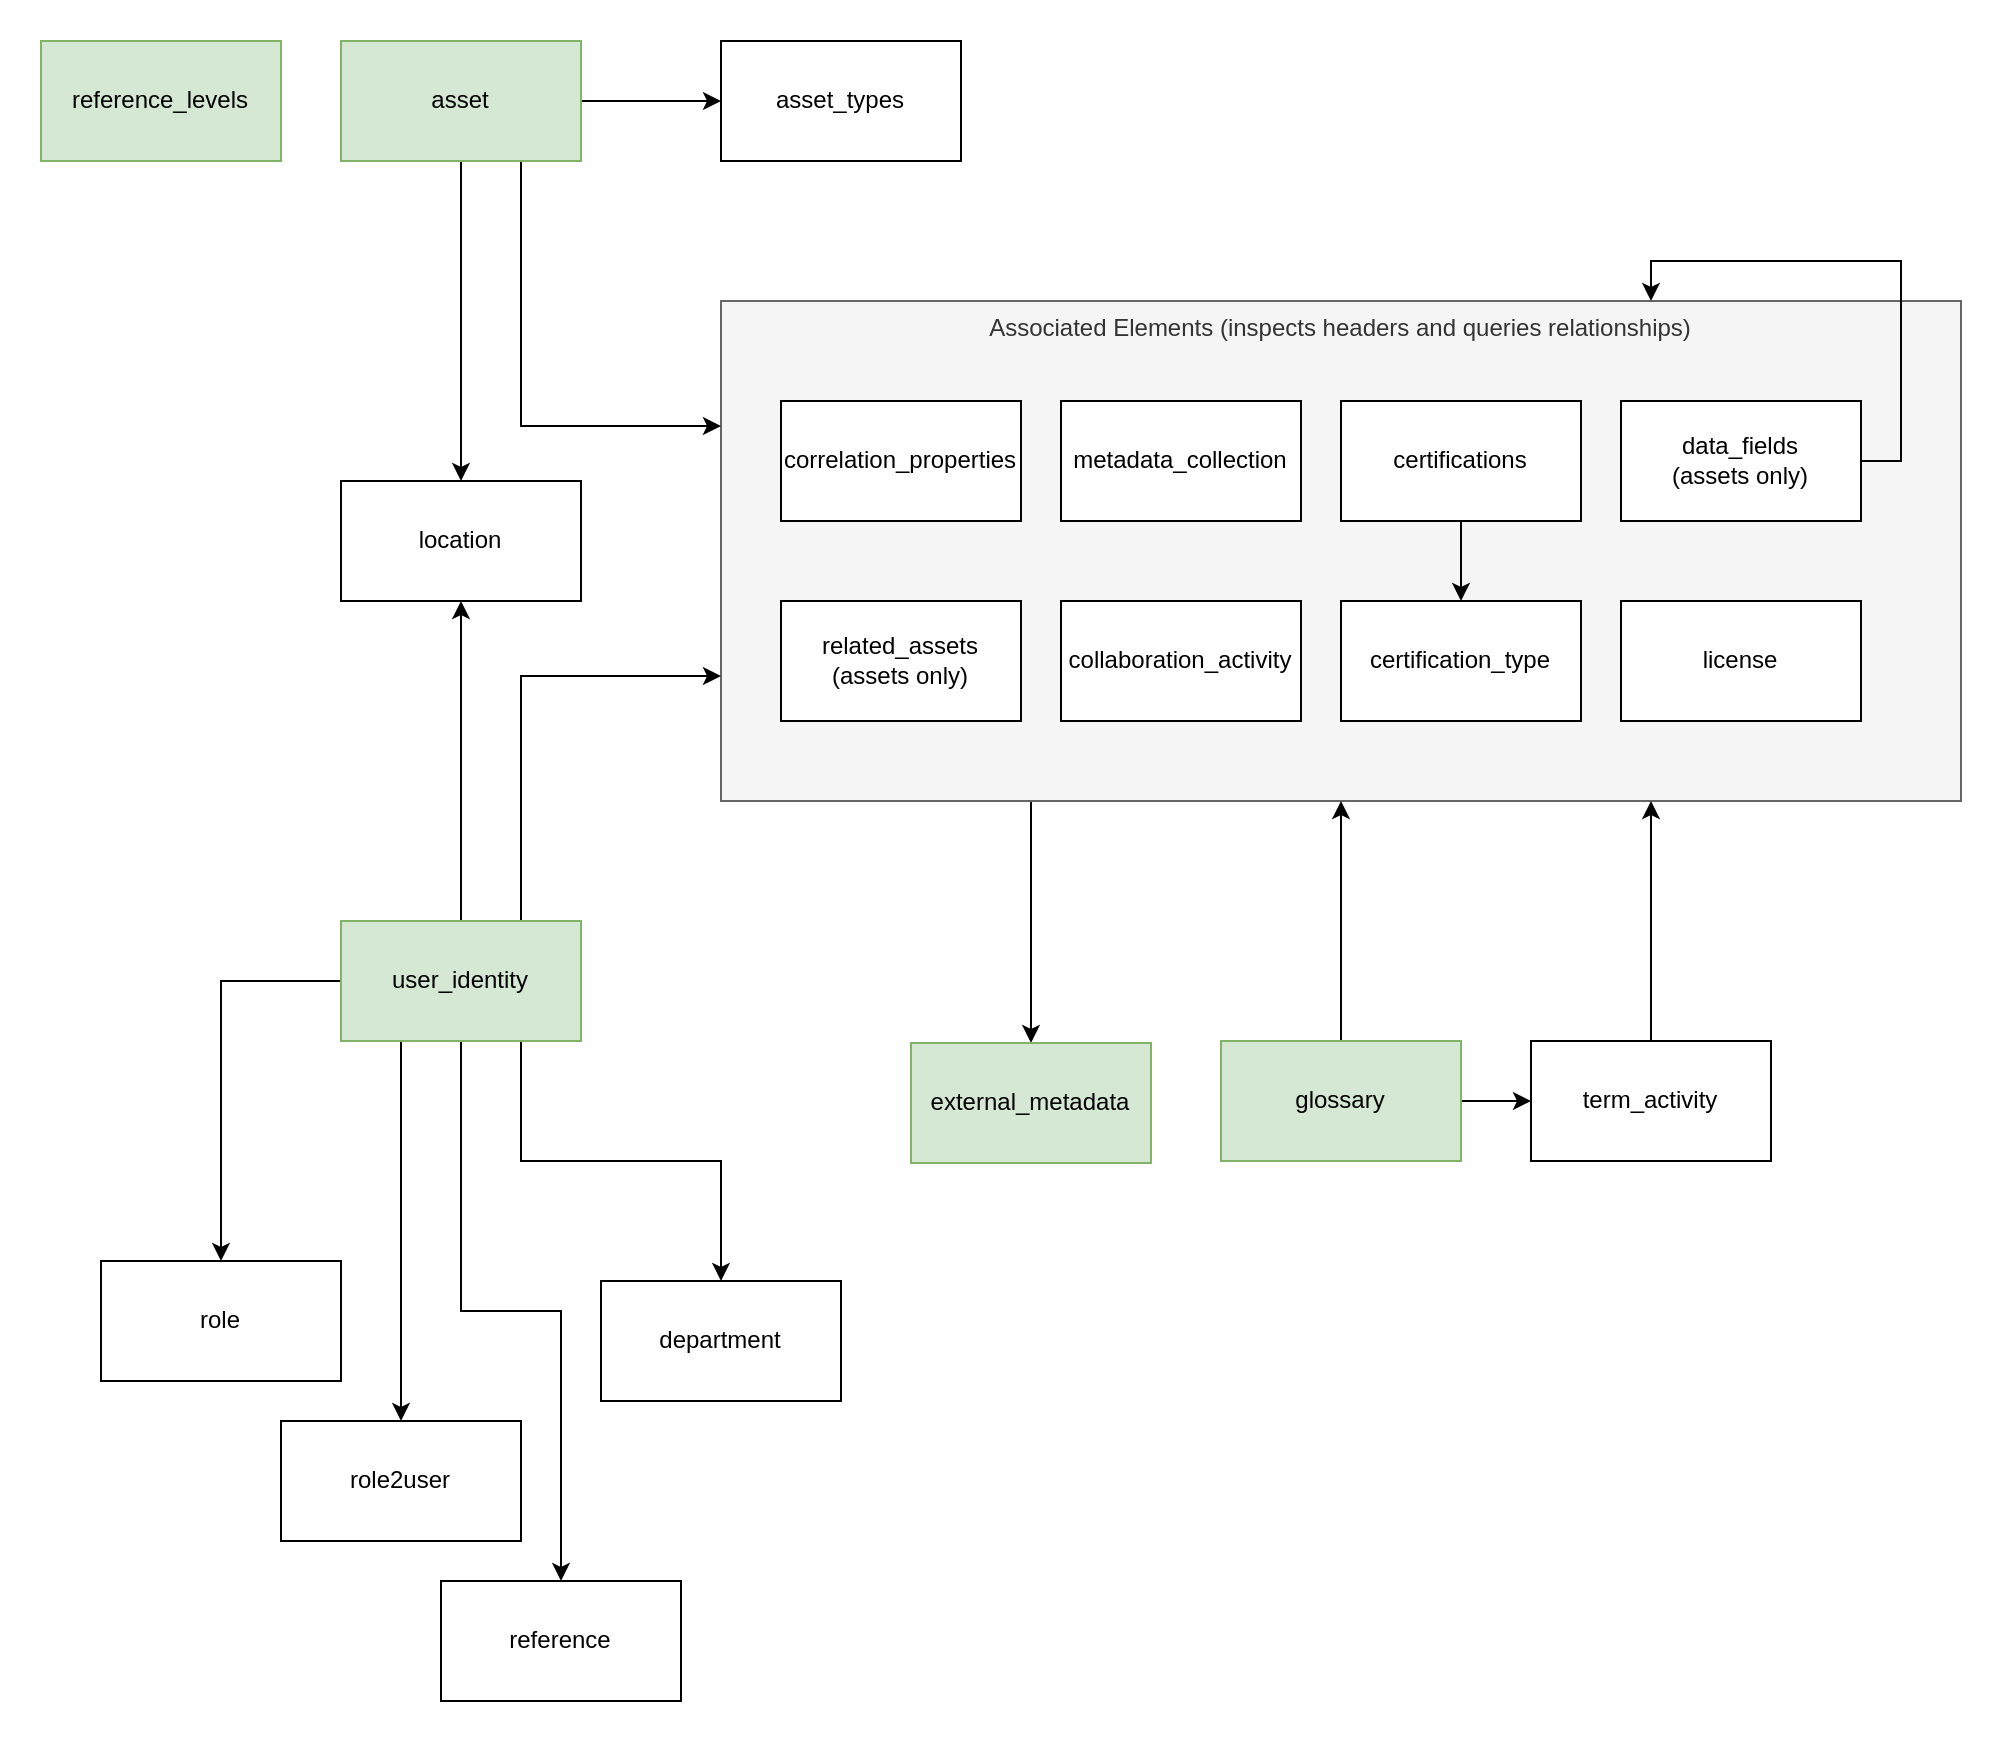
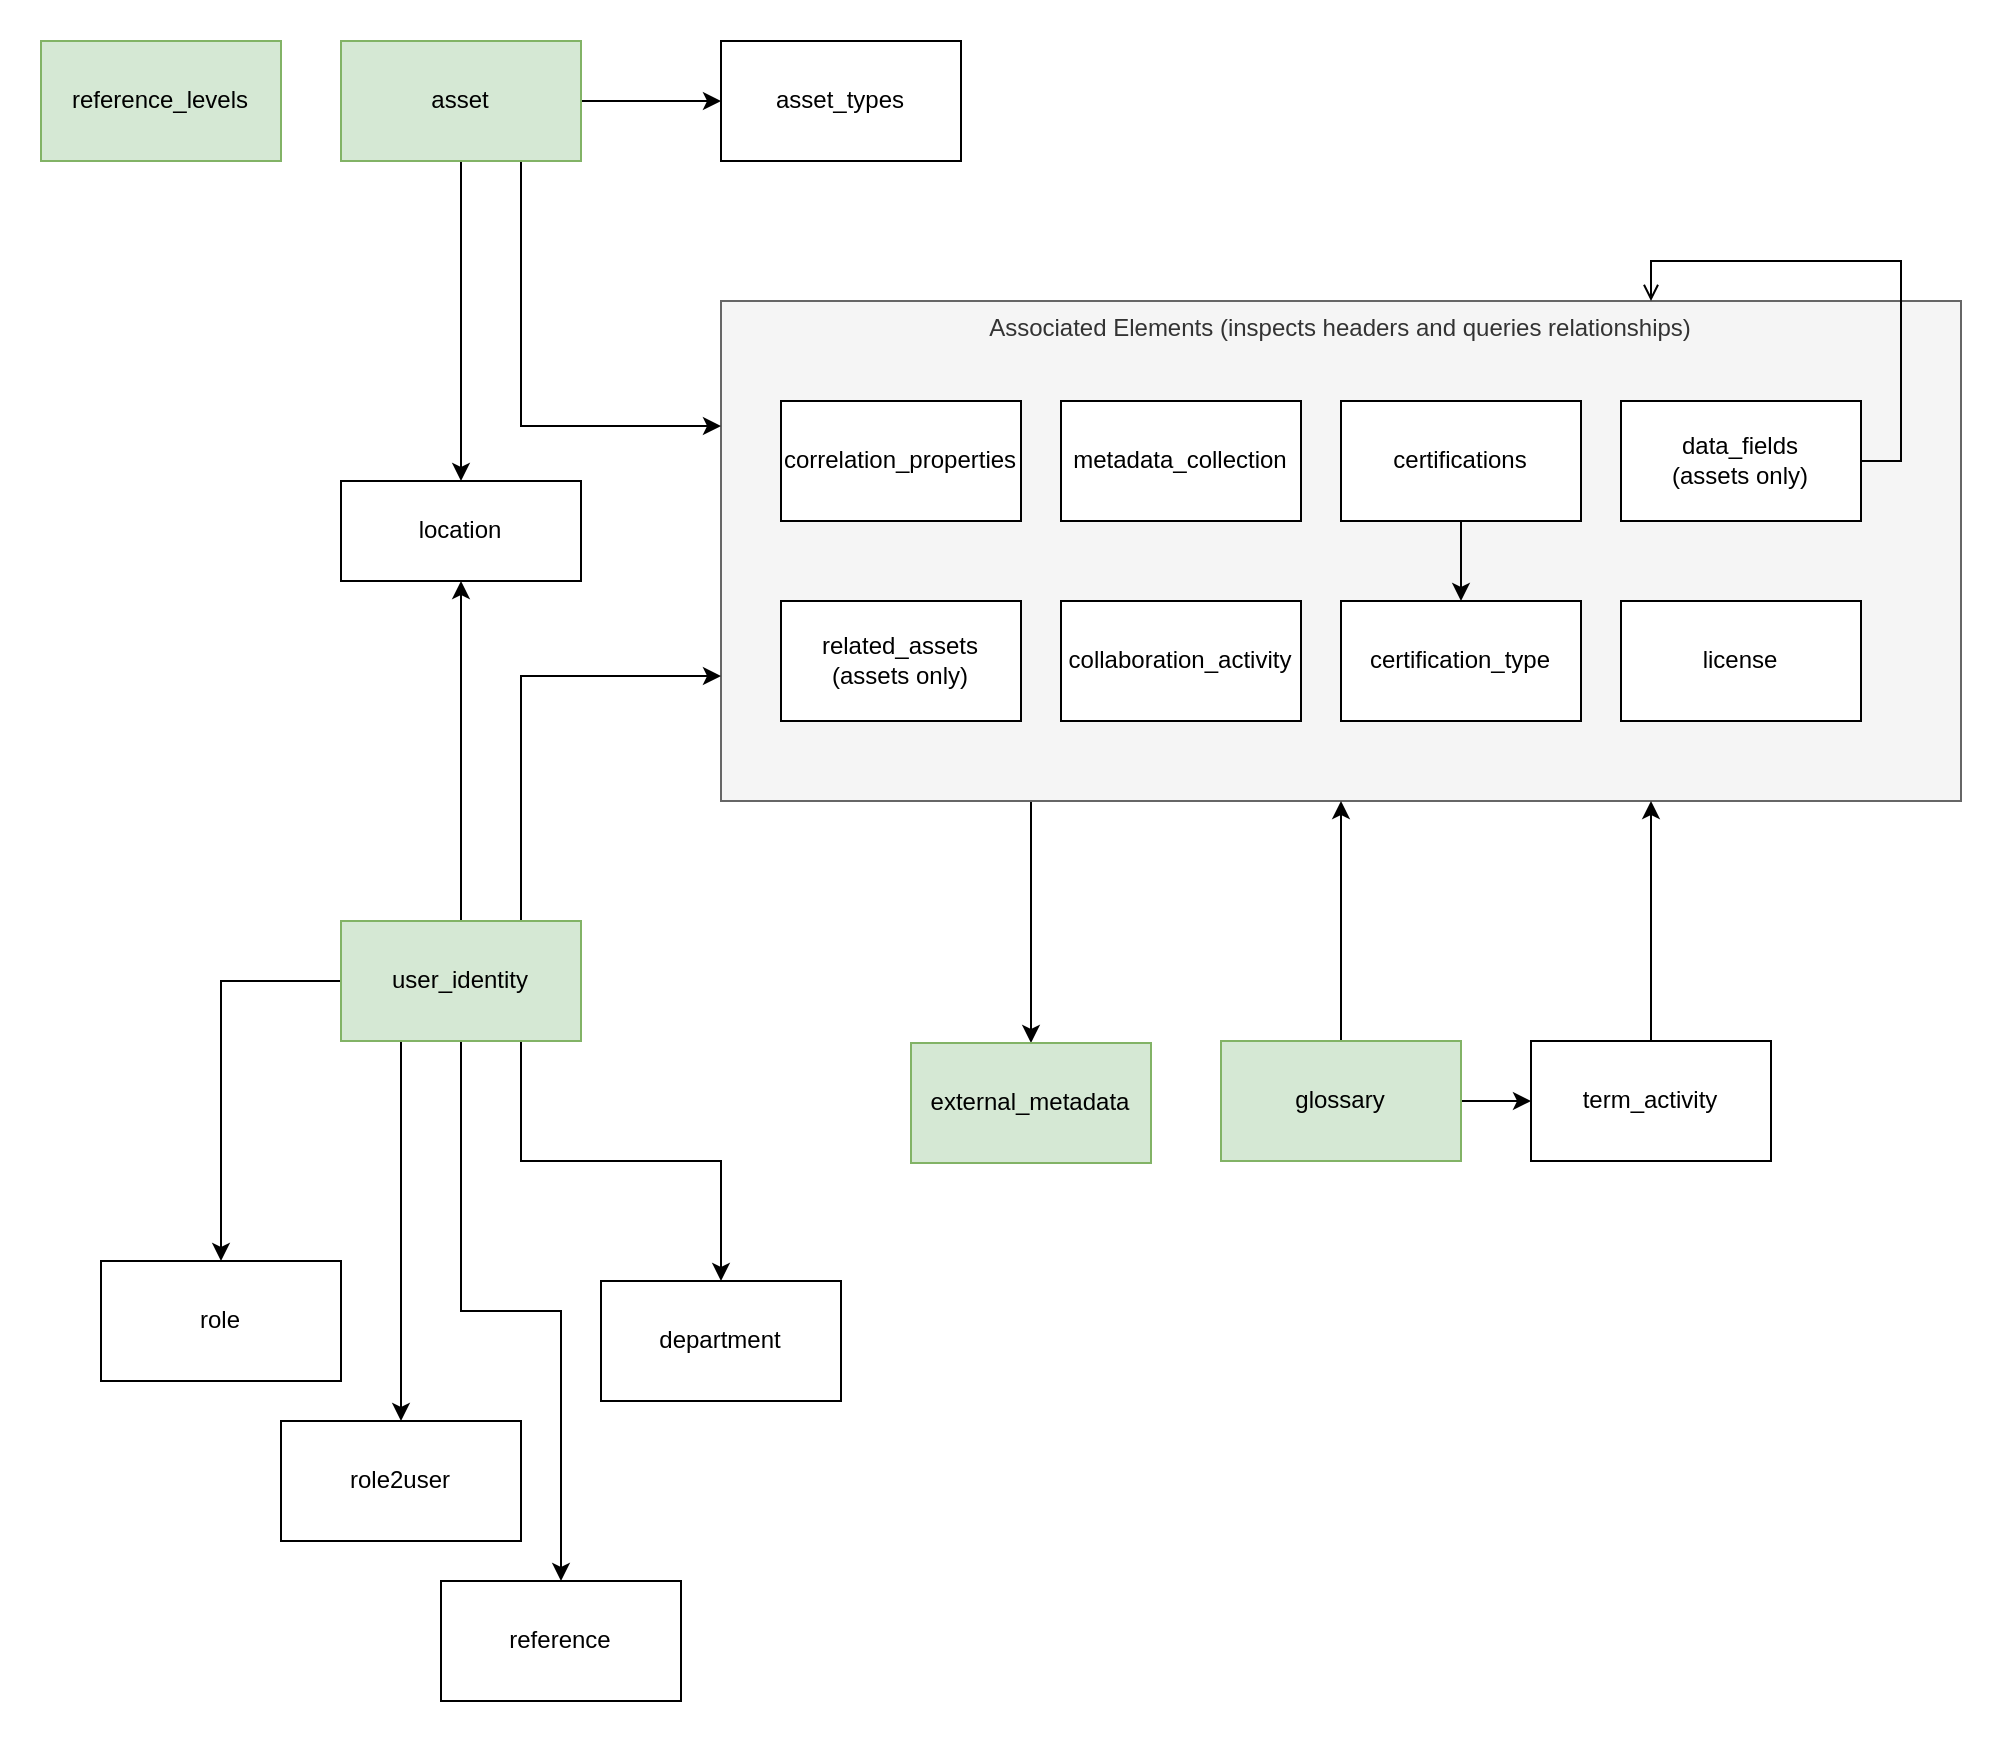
edge "data_fields (assets only)" -> "Associated Elements (inspects headers and queries relationships)": arrowhead classic -> open
node "location": size 240x120 -> 240x100
